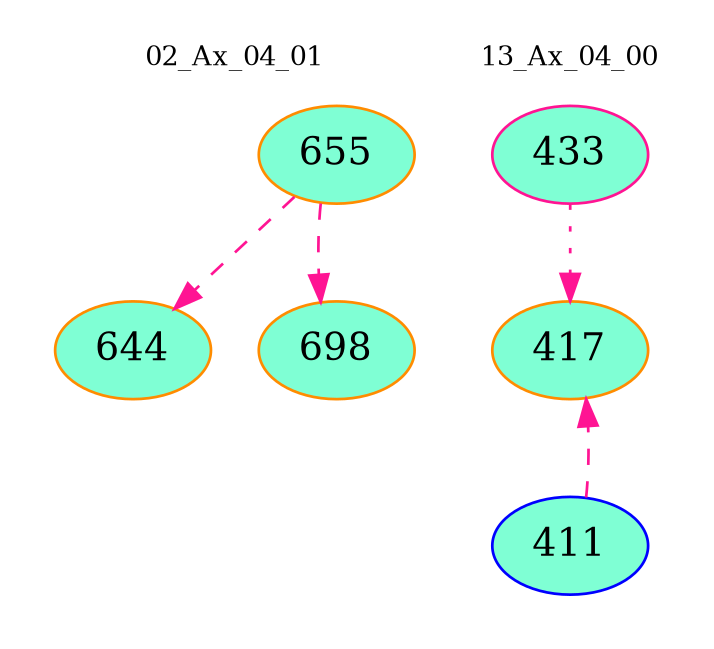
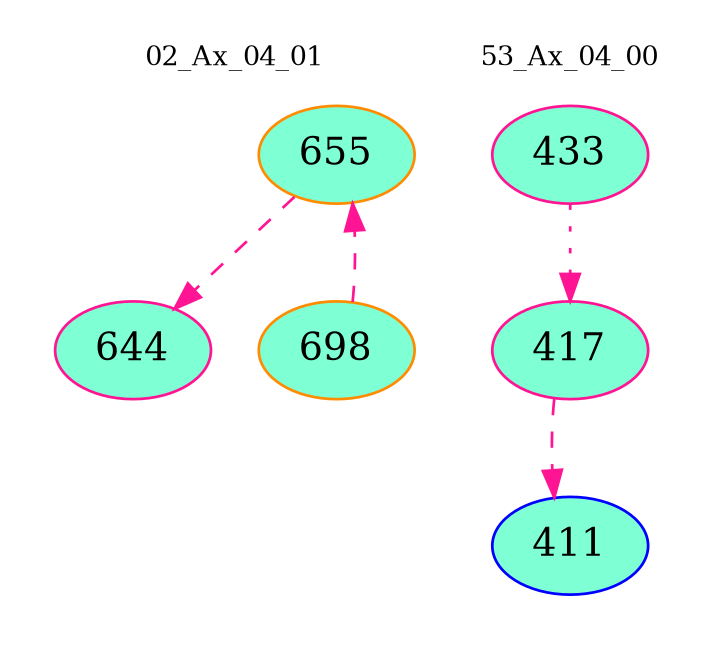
cluster "13_Ax_04_00": label "13_Ax_04_00" -> "53_Ax_04_00"
edge "655" -> "698": reversed
node "644": color darkorange -> deeppink
node "417": color darkorange -> deeppink
edge "411" -> "417": reversed
